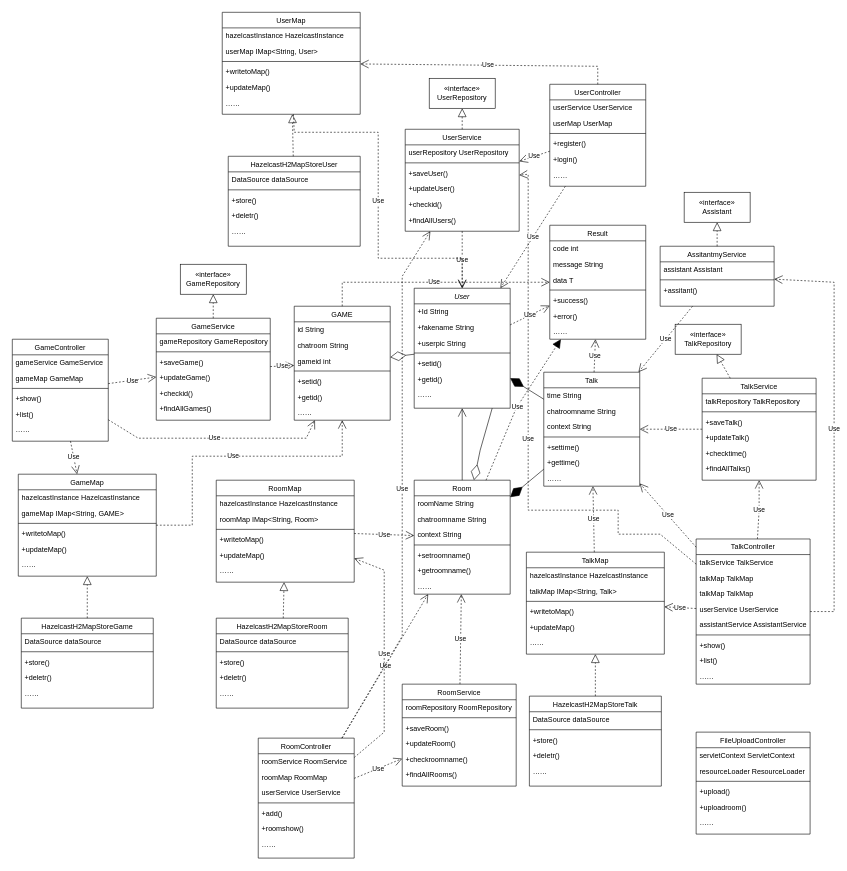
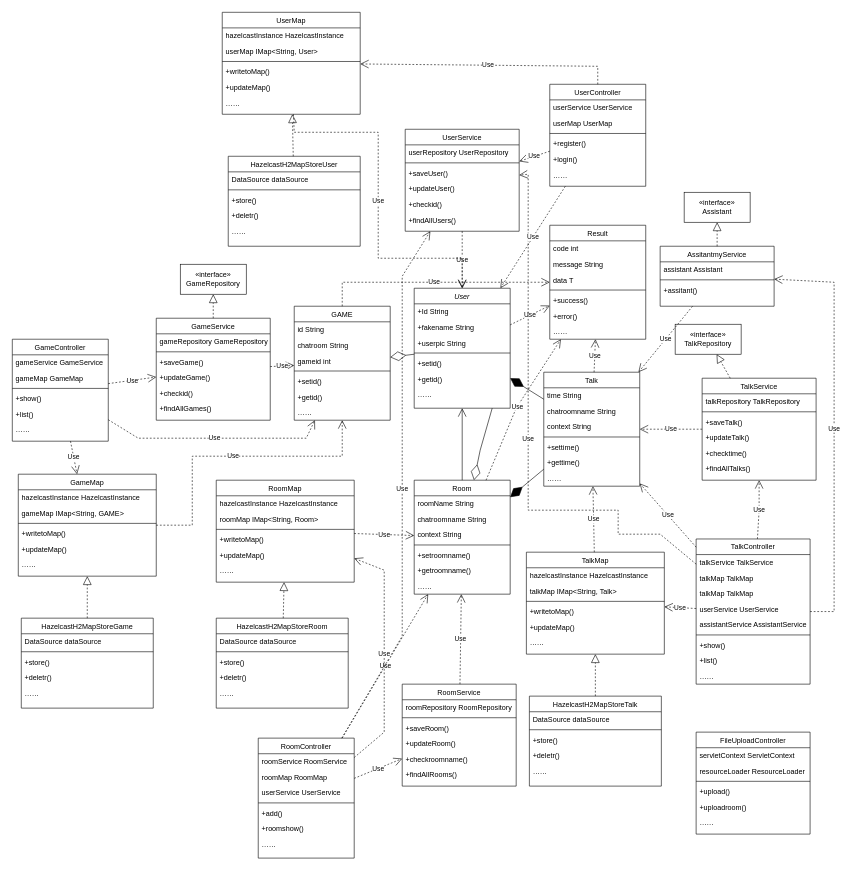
node "«interface» UserRepository": removed
edge "UserService" -> "«interface» UserRepository": removed
edge "Room" -> "Result": arrowhead block -> open
